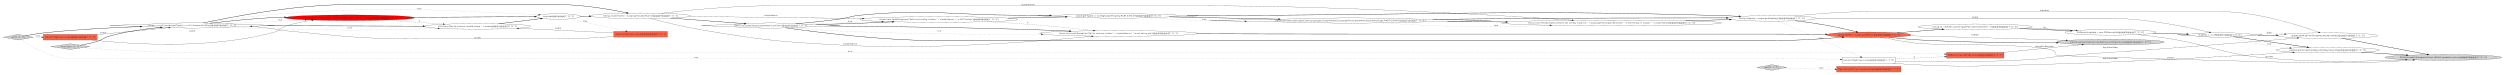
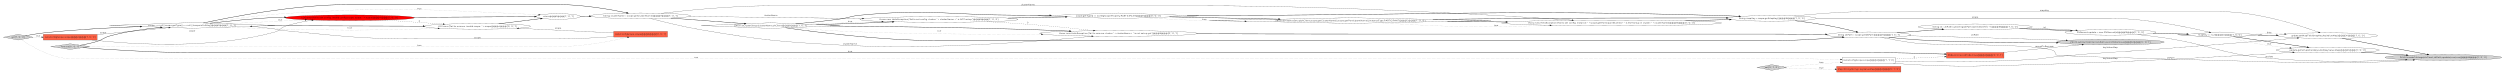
edge "return@@@5@@@['1', '0', '1']" -> "HelixConfigScope scope@@@2@@@['0', '0', '1']": now "remove['0', '0', '1']" -> "HelixConfigScope scope@@@2@@@['0', '0', '1']"
node "String zkPath = scope.getZkPath()@@@11@@@['1', '0', '1']": fillcolor tomato -> white
edge "String mapKey = scope.getMapKey()@@@16@@@['1', '0', '0']" -> "HelixConfigScope scope@@@2@@@['1', '1', '0']": now "set['0', '1', '0']" -> "HelixConfigScope scope@@@2@@@['1', '1', '0']"
edge "remove['0', '0', '1']" -> "ZNRecord recordToRemove@@@2@@@['0', '0', '1']": style dotted -> bold
